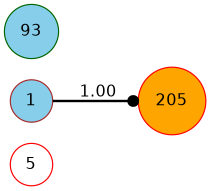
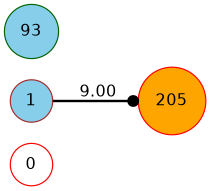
edge "1" -> "205": label "1.00" -> "9.00"
node "5": label "5" -> "0"
